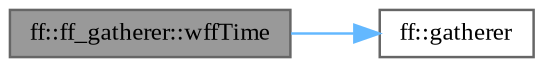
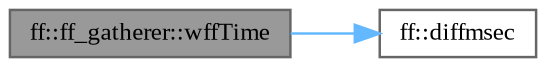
node "ff::gatherer": label "ff::gatherer" -> "ff::diffmsec"
